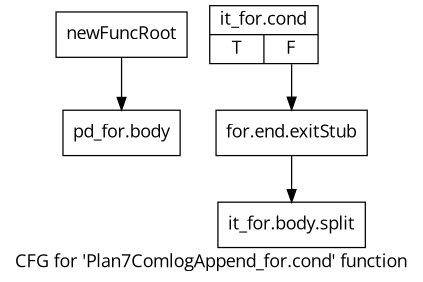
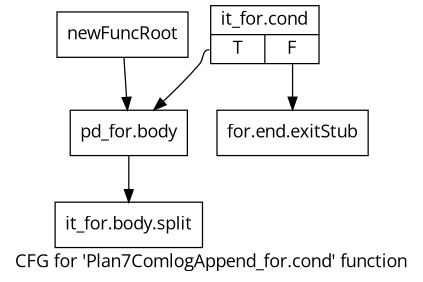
edge "it_for.cond" -> "pd_for.body": added
edge "for.end.exitStub" -> "it_for.body.split": now "pd_for.body" -> "it_for.body.split"
